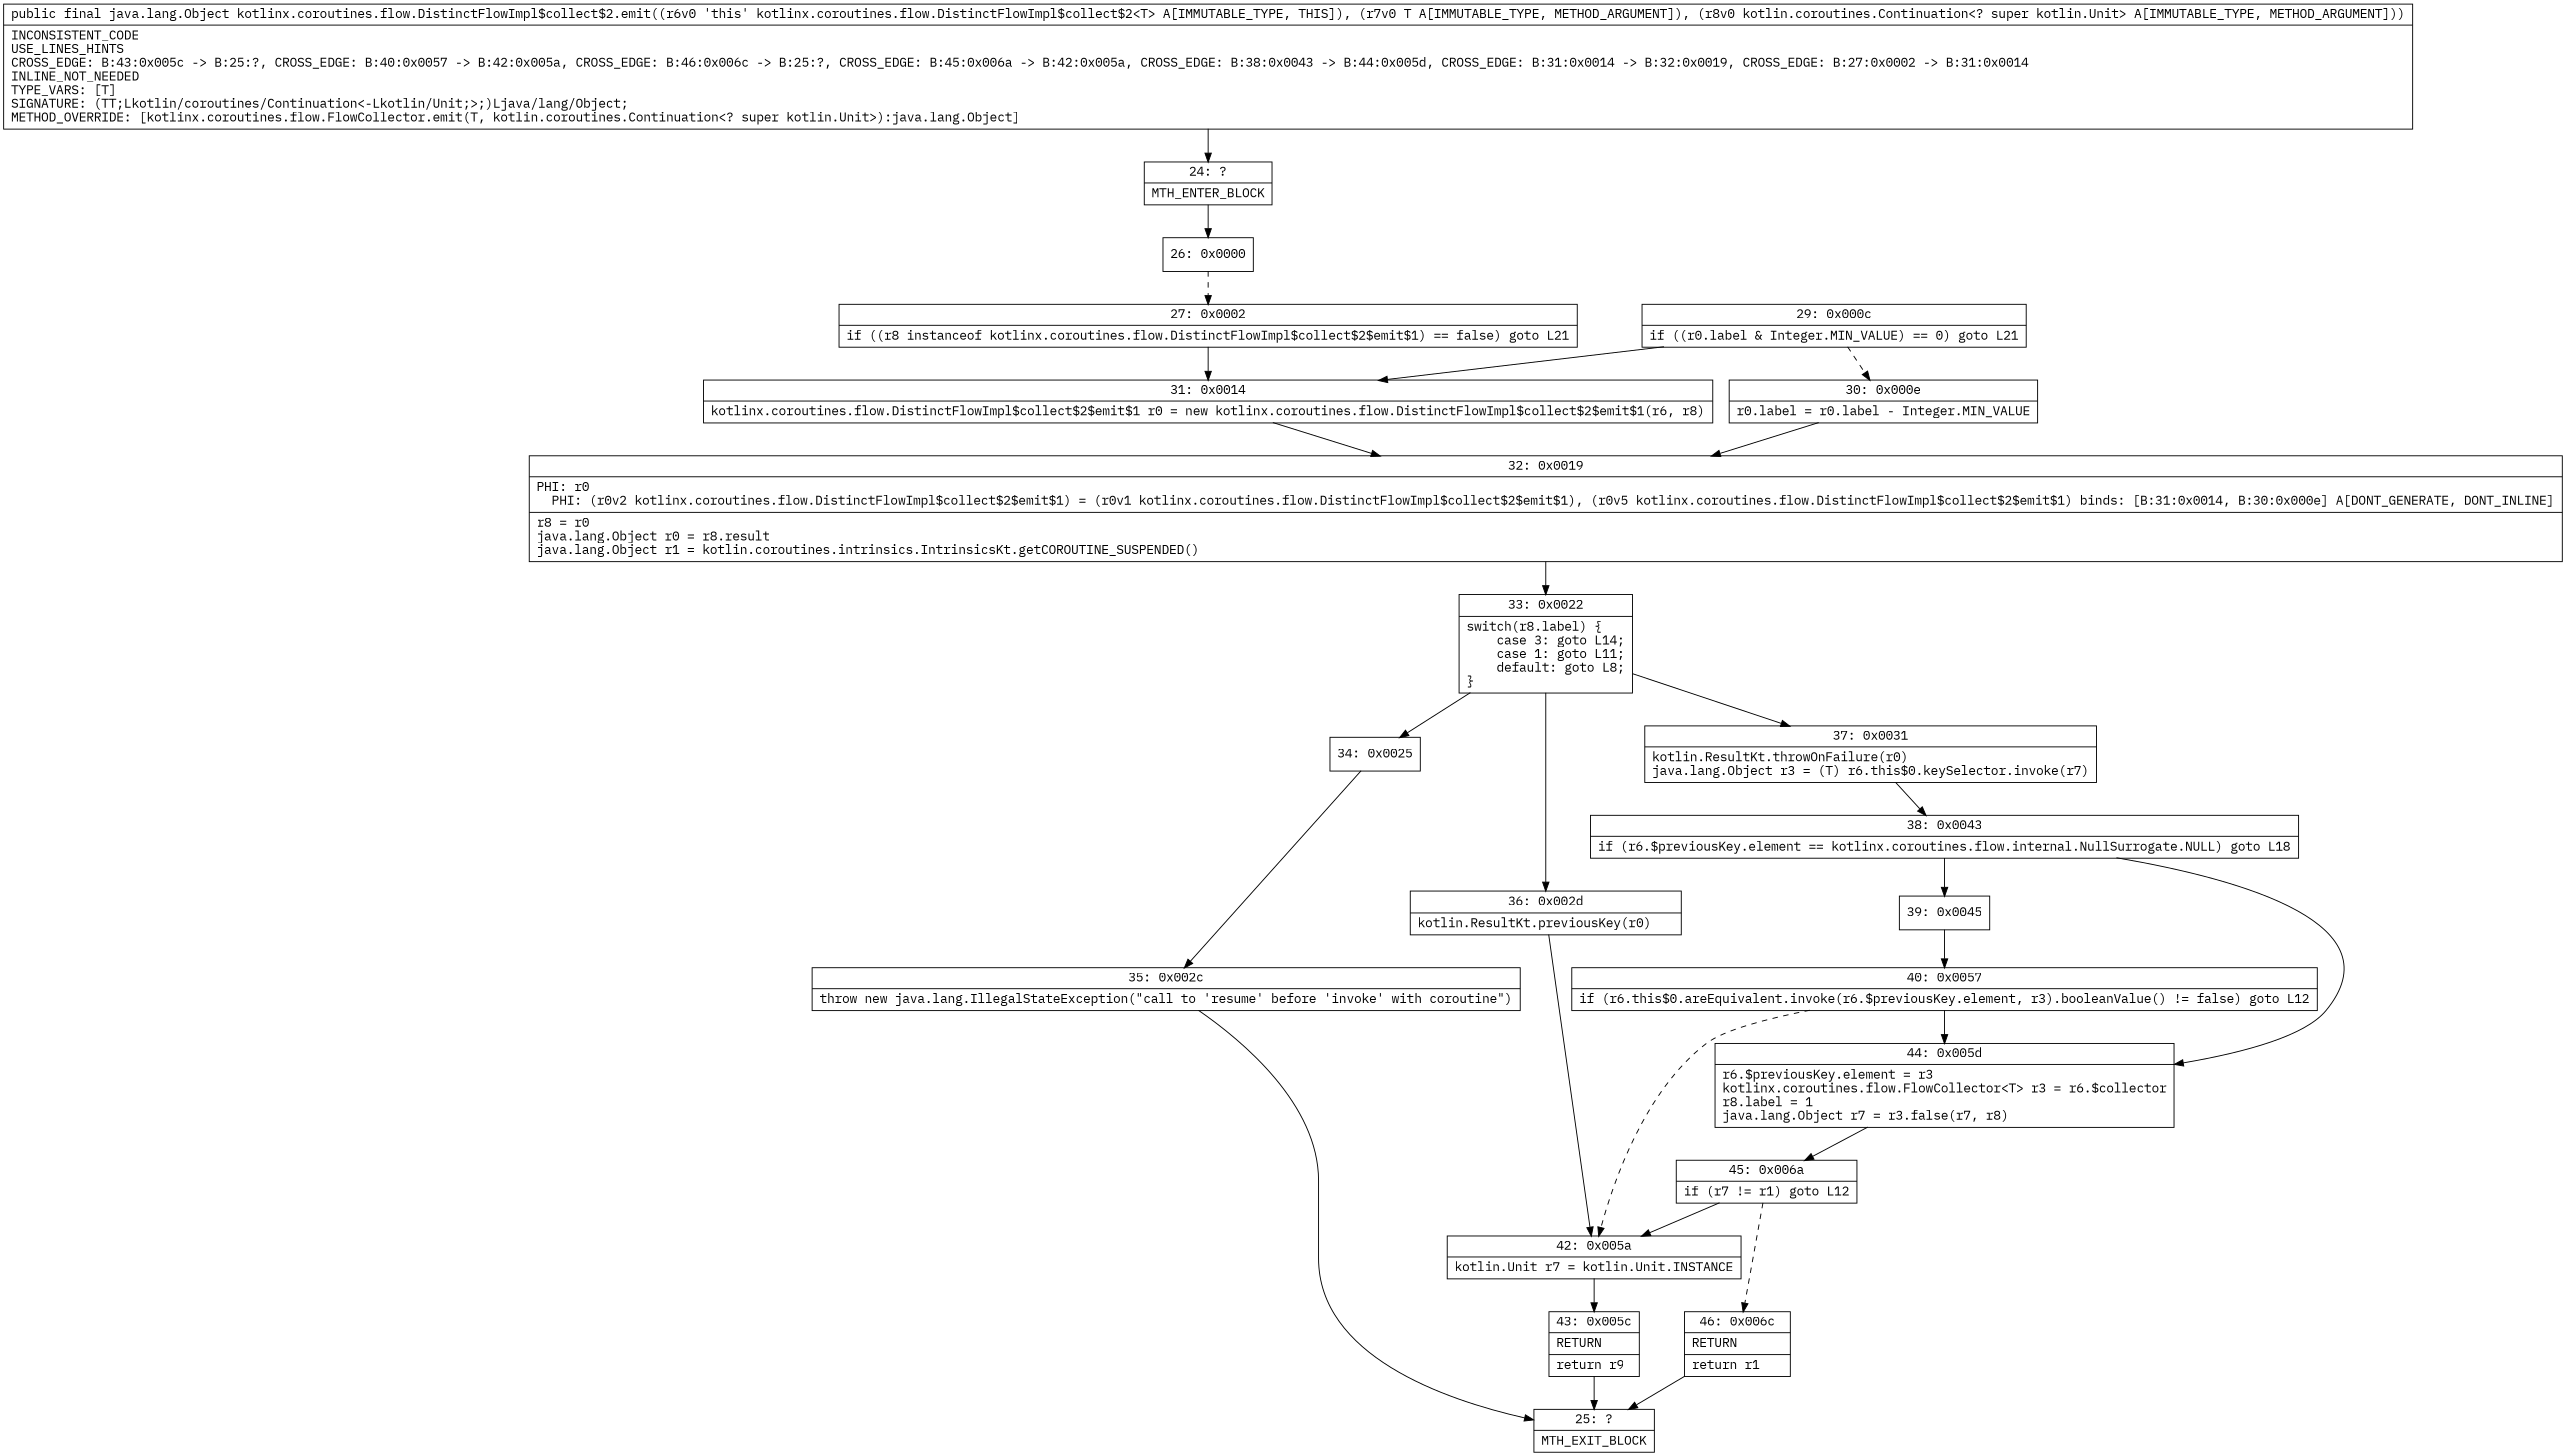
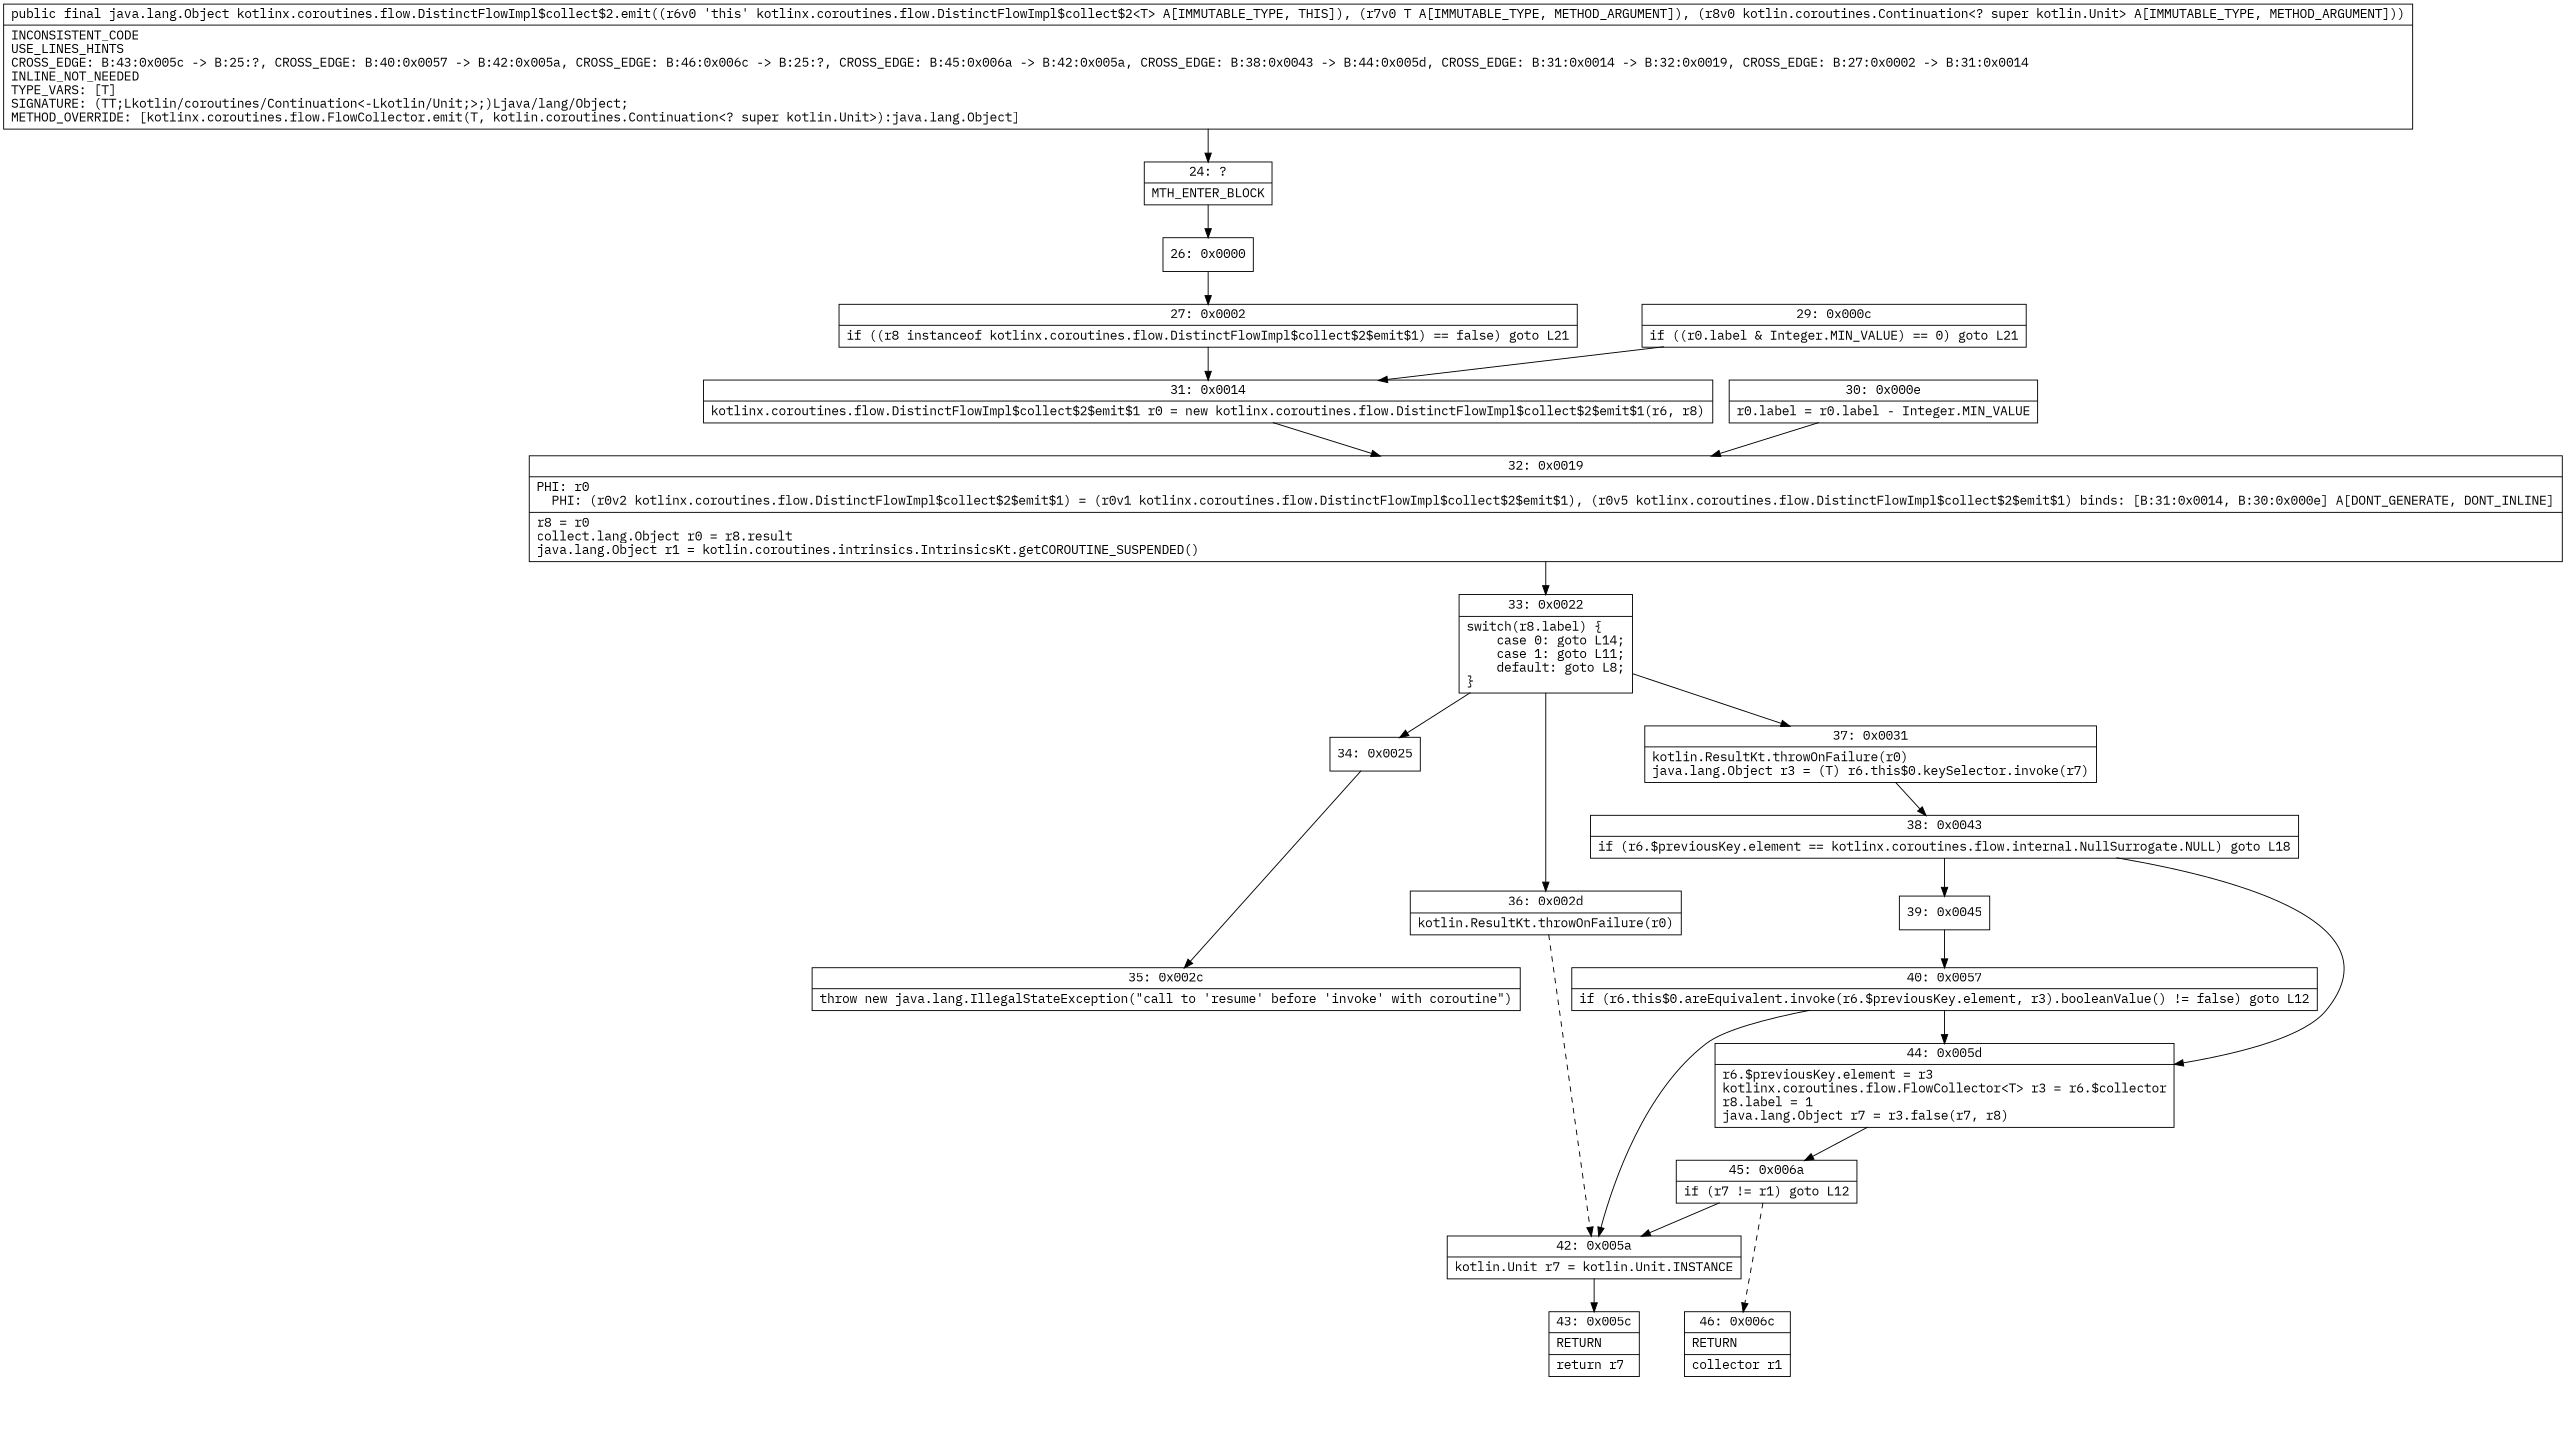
edge "26: 0x0000" -> "27: 0x0002": style dashed -> solid
edge "29: 0x000c" -> "30: 0x000e": removed
node "32: 0x0019": text "java.lang.Object r0 = r8.result" -> "collect.lang.Object r0 = r8.result"
node "33: 0x0022": text "case 3: goto L14;" -> "case 0: goto L14;"
node "36: 0x002d": text "kotlin.ResultKt.previousKey(r0)" -> "kotlin.ResultKt.throwOnFailure(r0)"
edge "36: 0x002d" -> "42: 0x005a": style solid -> dashed
edge "40: 0x0057" -> "42: 0x005a": style dashed -> solid
node "43: 0x005c": text "return r9" -> "return r7"
node "46: 0x006c": text "return r1" -> "collector r1"
node "25: ?": removed
